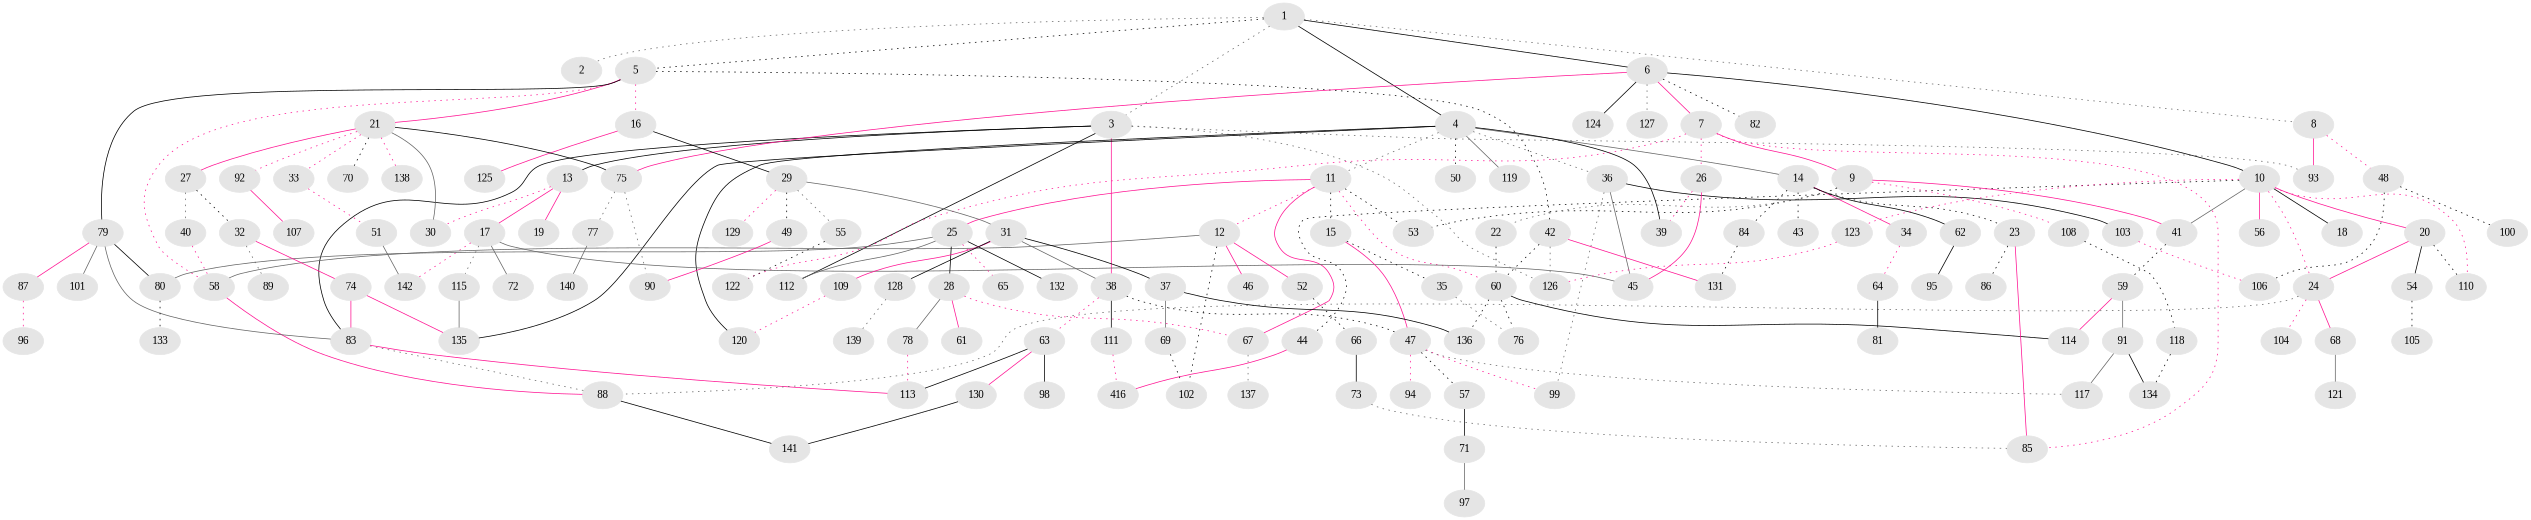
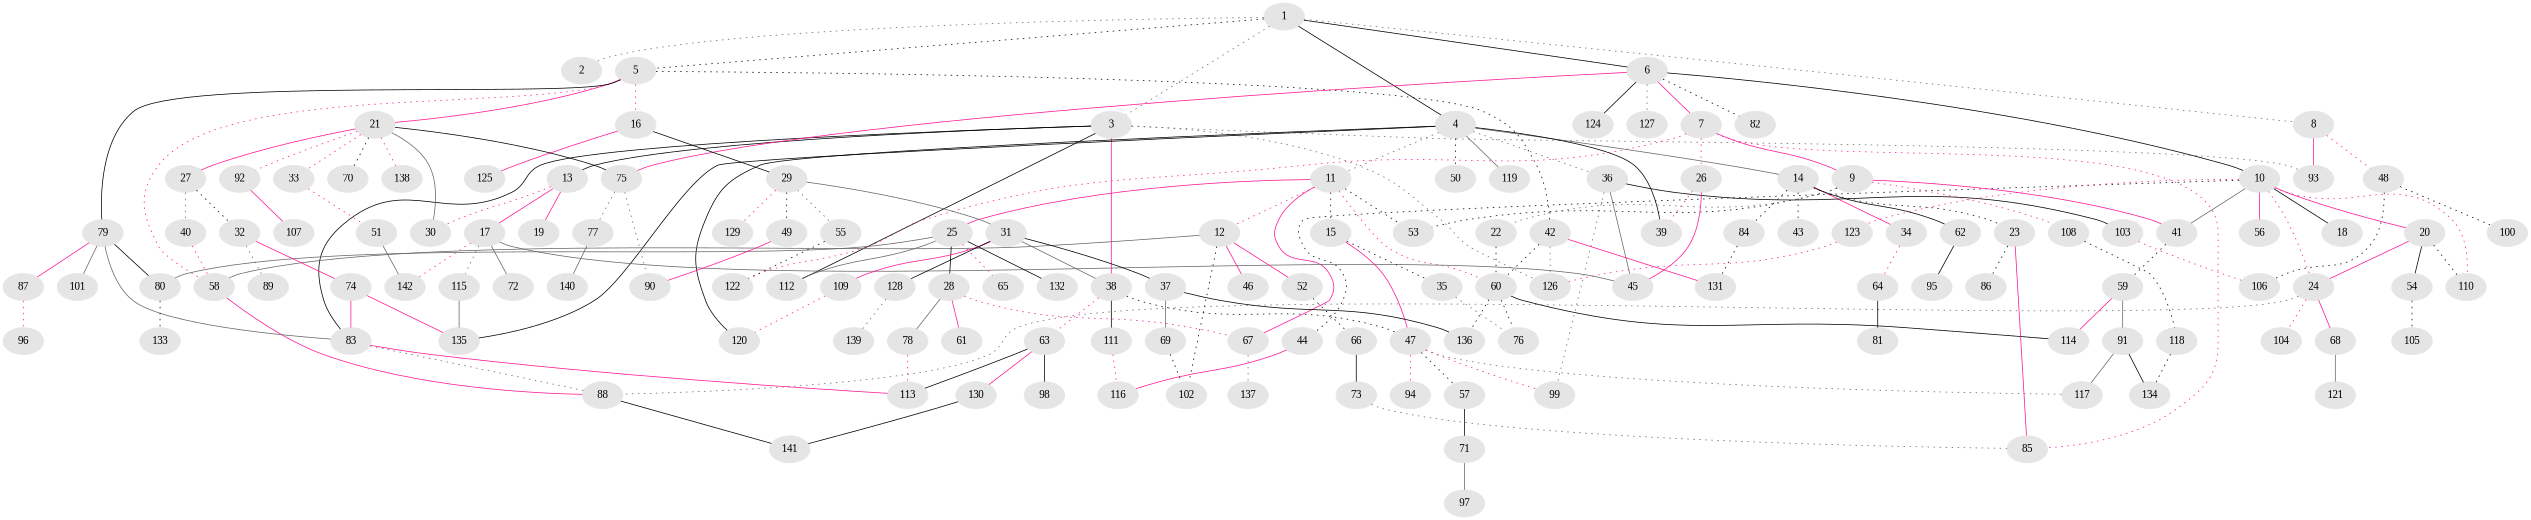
node "416": label "416" -> "116"
